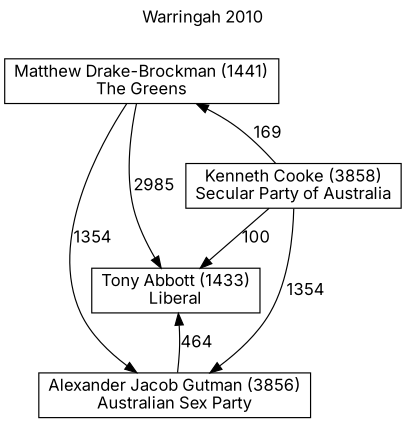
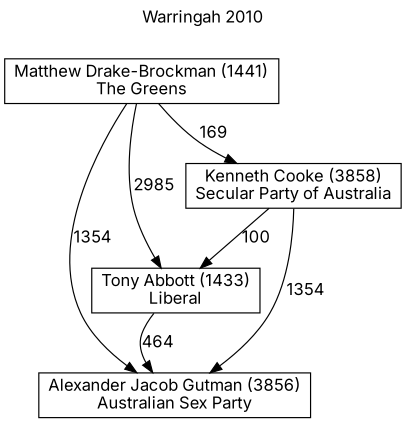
edge "Kenneth Cooke (3858) Secular Party of Australia" -> "Matthew Drake-Brockman (1441) The Greens": reversed
edge "Alexander Jacob Gutman (3856) Australian Sex Party" -> "Tony Abbott (1433) Liberal": reversed
